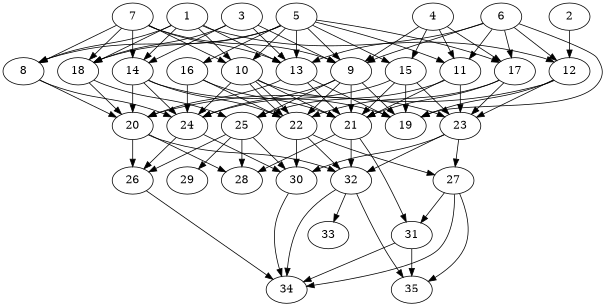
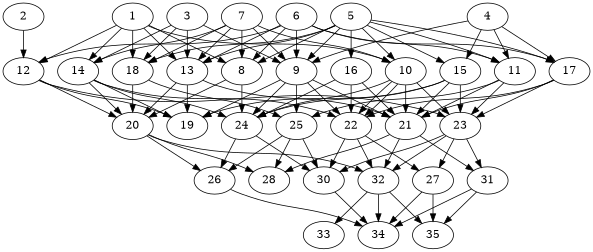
edge "6" -> "19": now "6" -> "8"
node "29": removed
edge "27" -> "31": now "23" -> "31"
